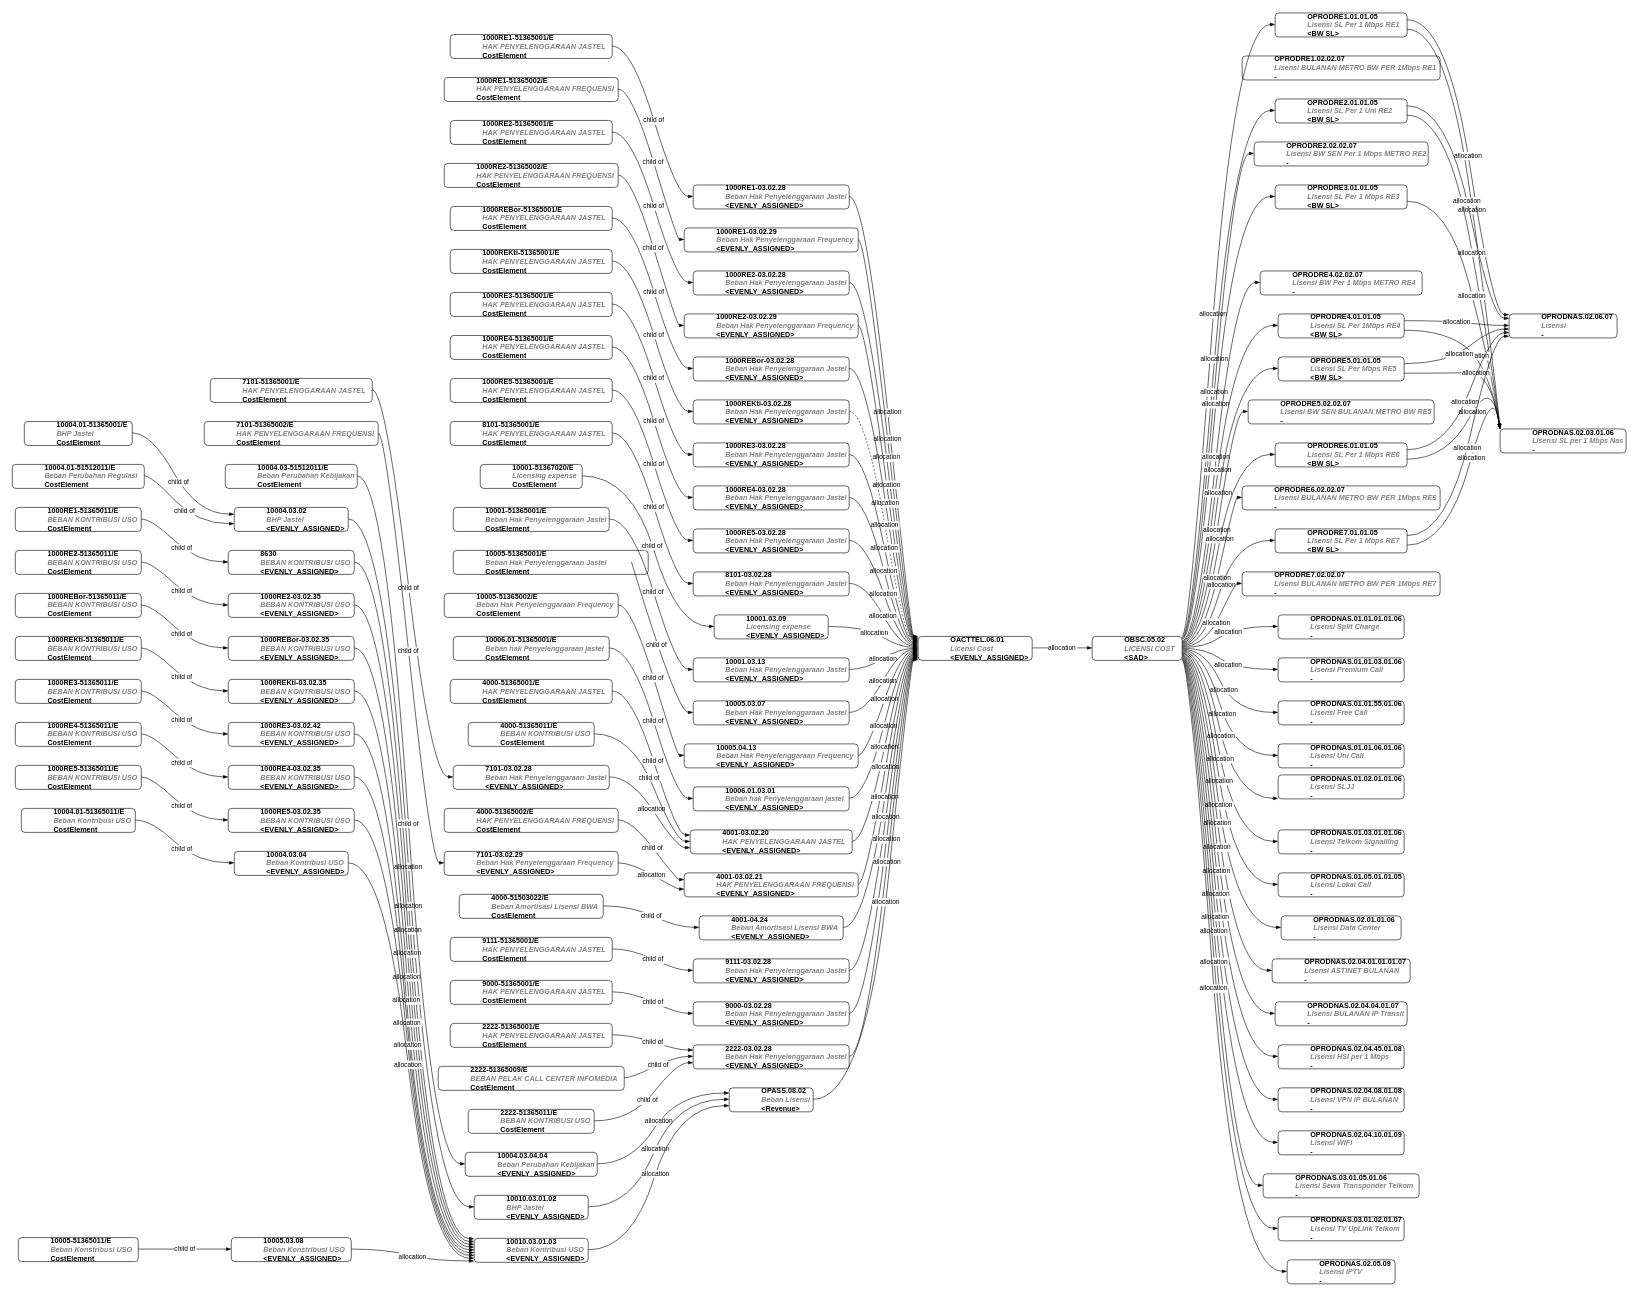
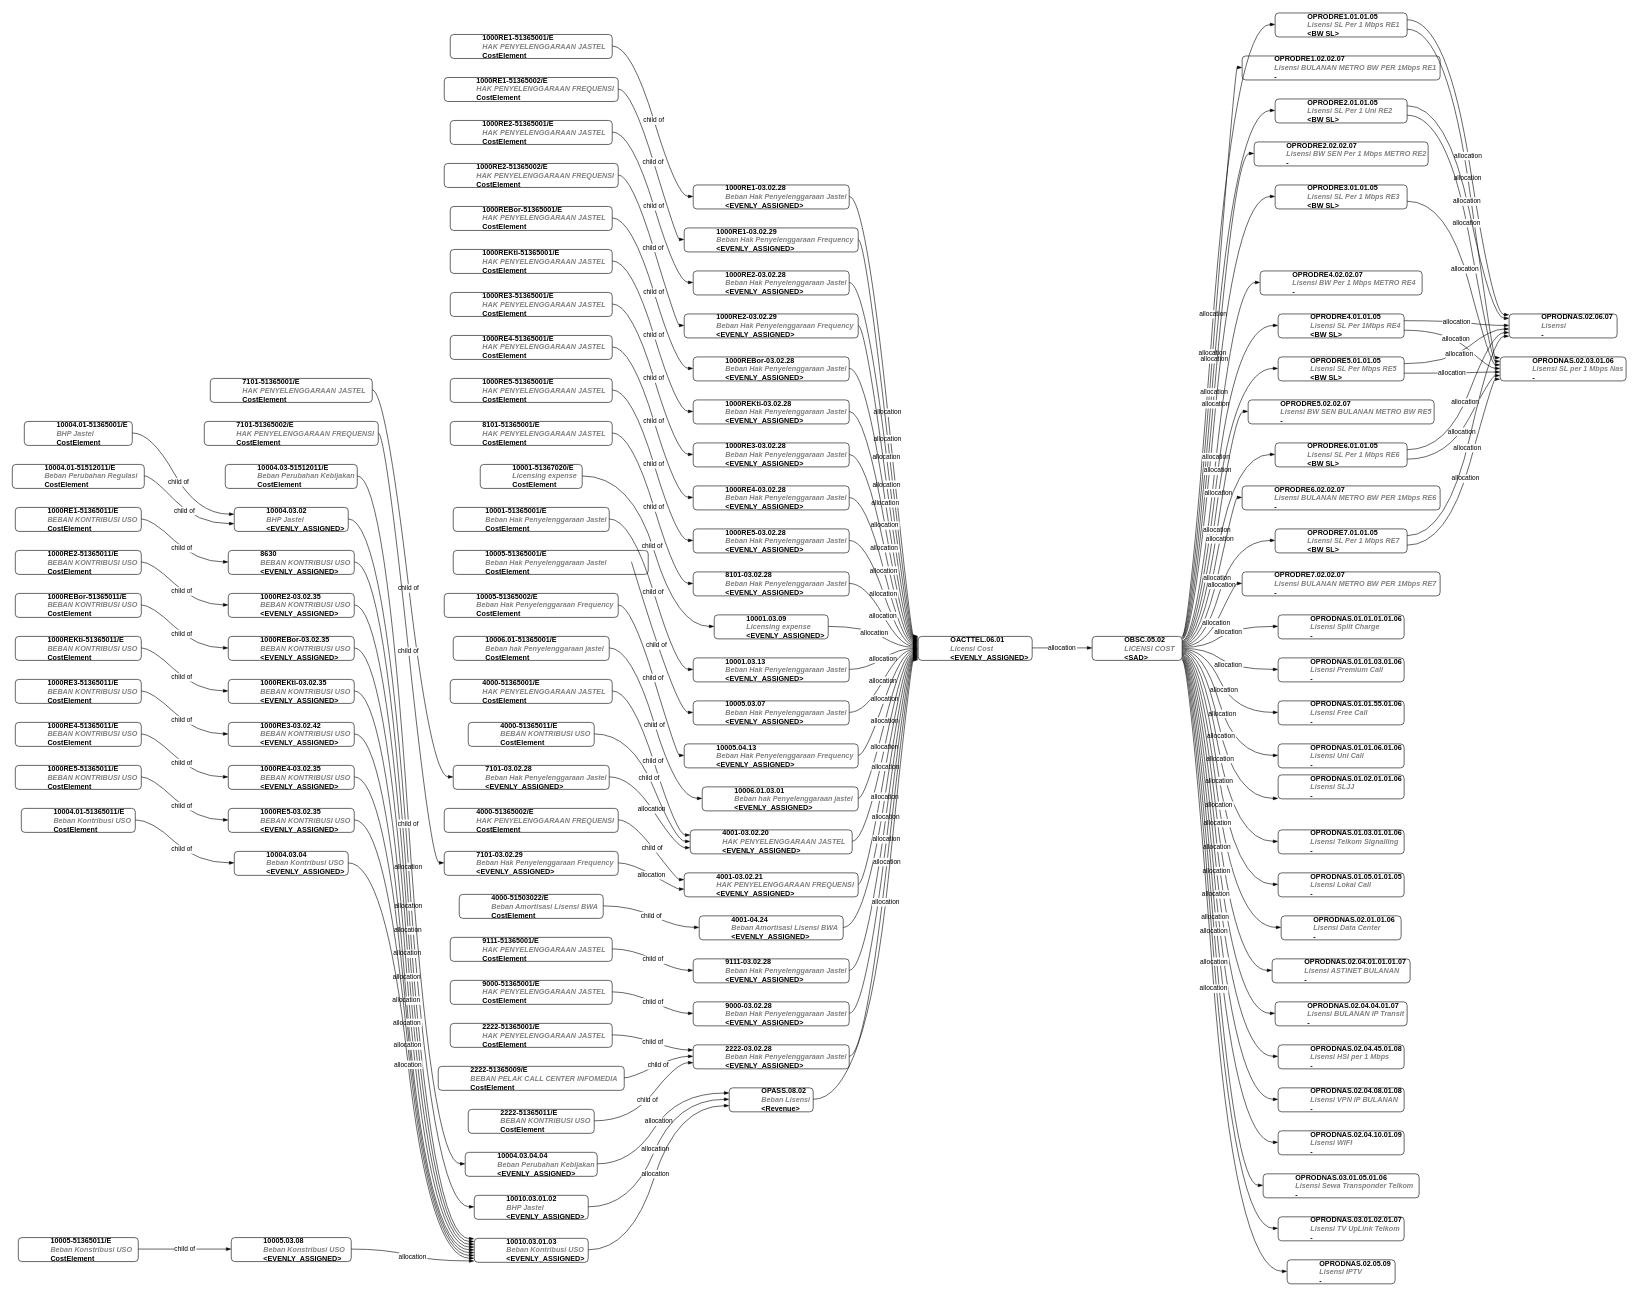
edge "OBSC.05.02 LICENSI COST <SAD>" -> "OPRODRE1.02.02.07 Lisensi BULANAN METRO BW PER 1Mbps RE1 -": added, label "allocation"
node "OPRODNAS.02.03.01.06 Lisensi SL per 1 Mbps Nas -": moved (1563, 441) -> (1563, 369)
edge "1000REKti-03.02.28 Beban Hak Penyelenggaraan Jastel <EVENLY_ASSIGNED>" -> "OACTTEL.06.01 Licensi Cost <EVENLY_ASSIGNED>": style dashed -> solid
node "10006.01.03.01 Beban hak Penyelenggaraan jastel <EVENLY_ASSIGNED>": moved (771, 799) -> (780, 799)
